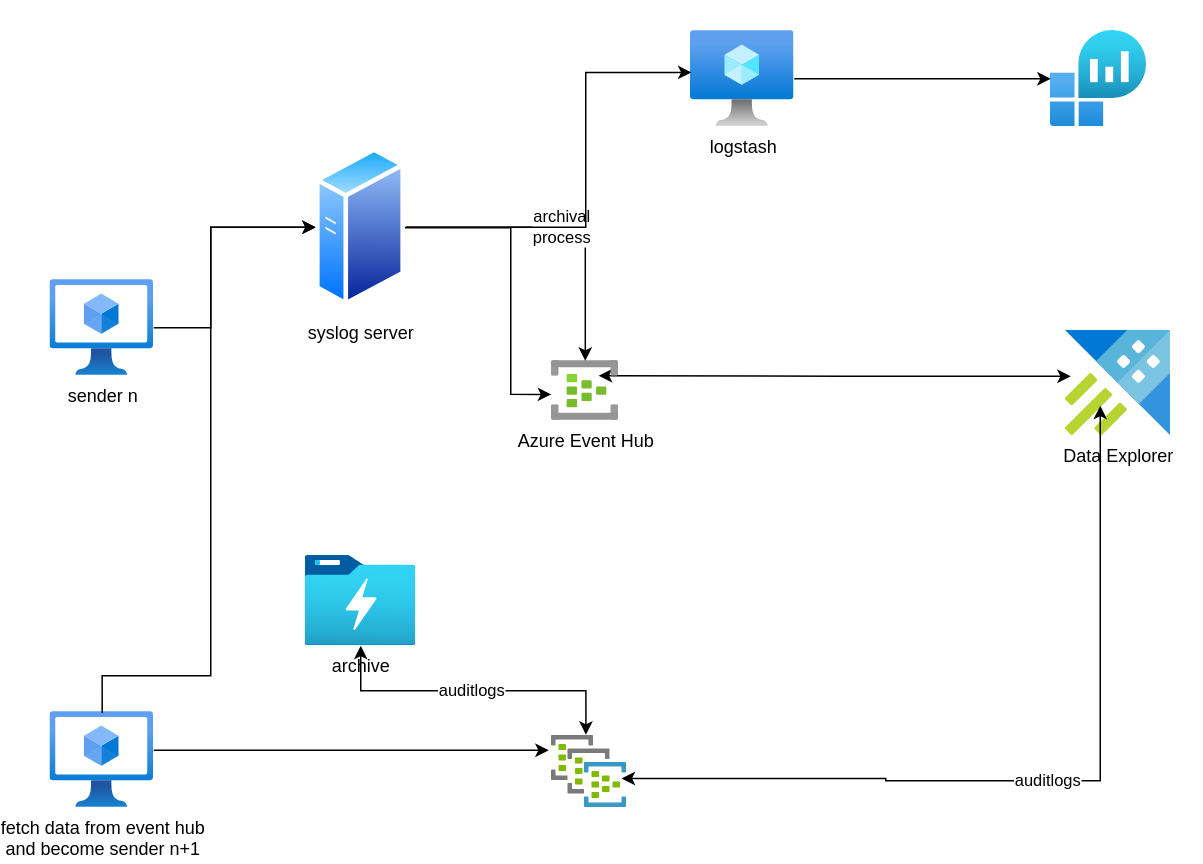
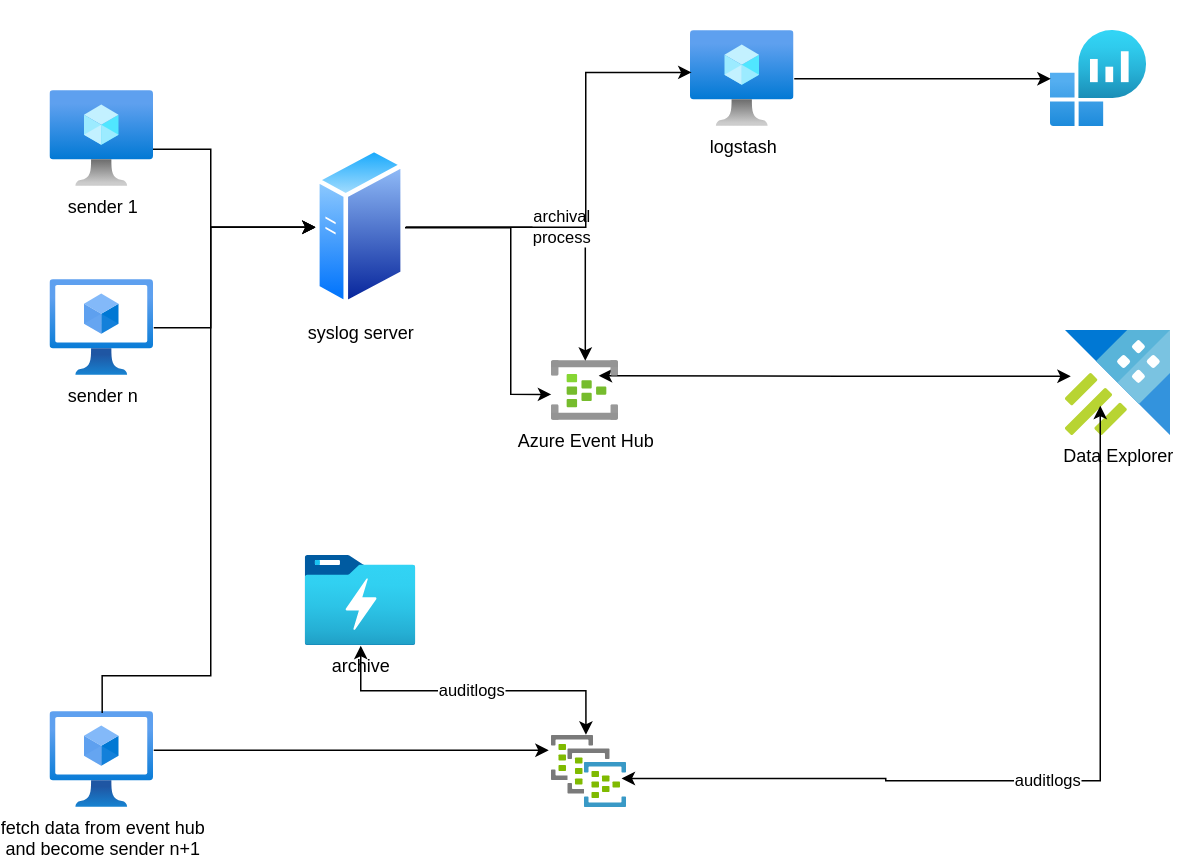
node "sender 1": added
edge "sender 1" -> "syslog server": added
